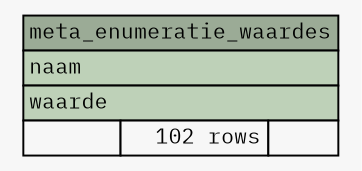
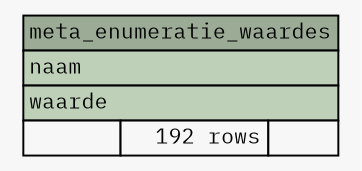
node "meta_enumeratie_waardes": text "102 rows" -> "192 rows"
